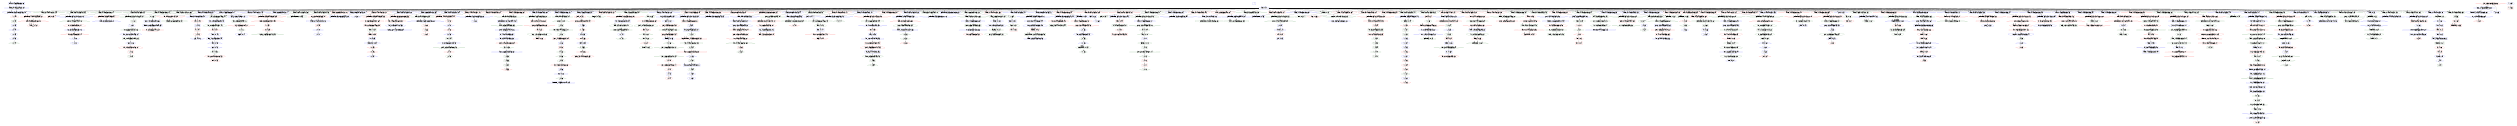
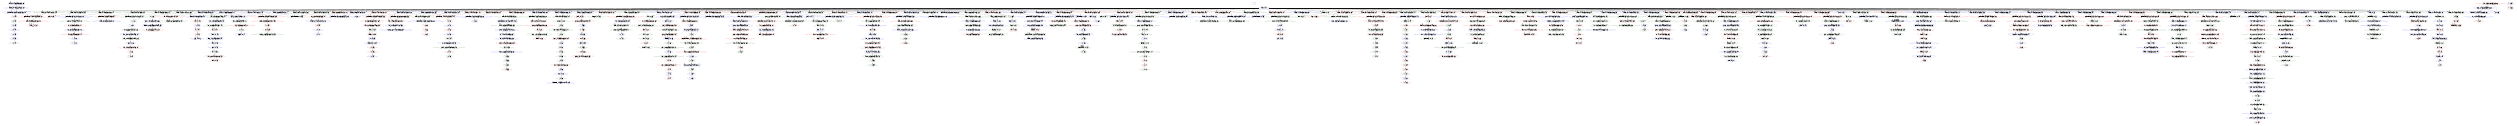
node "('?', 0, 138)": added
